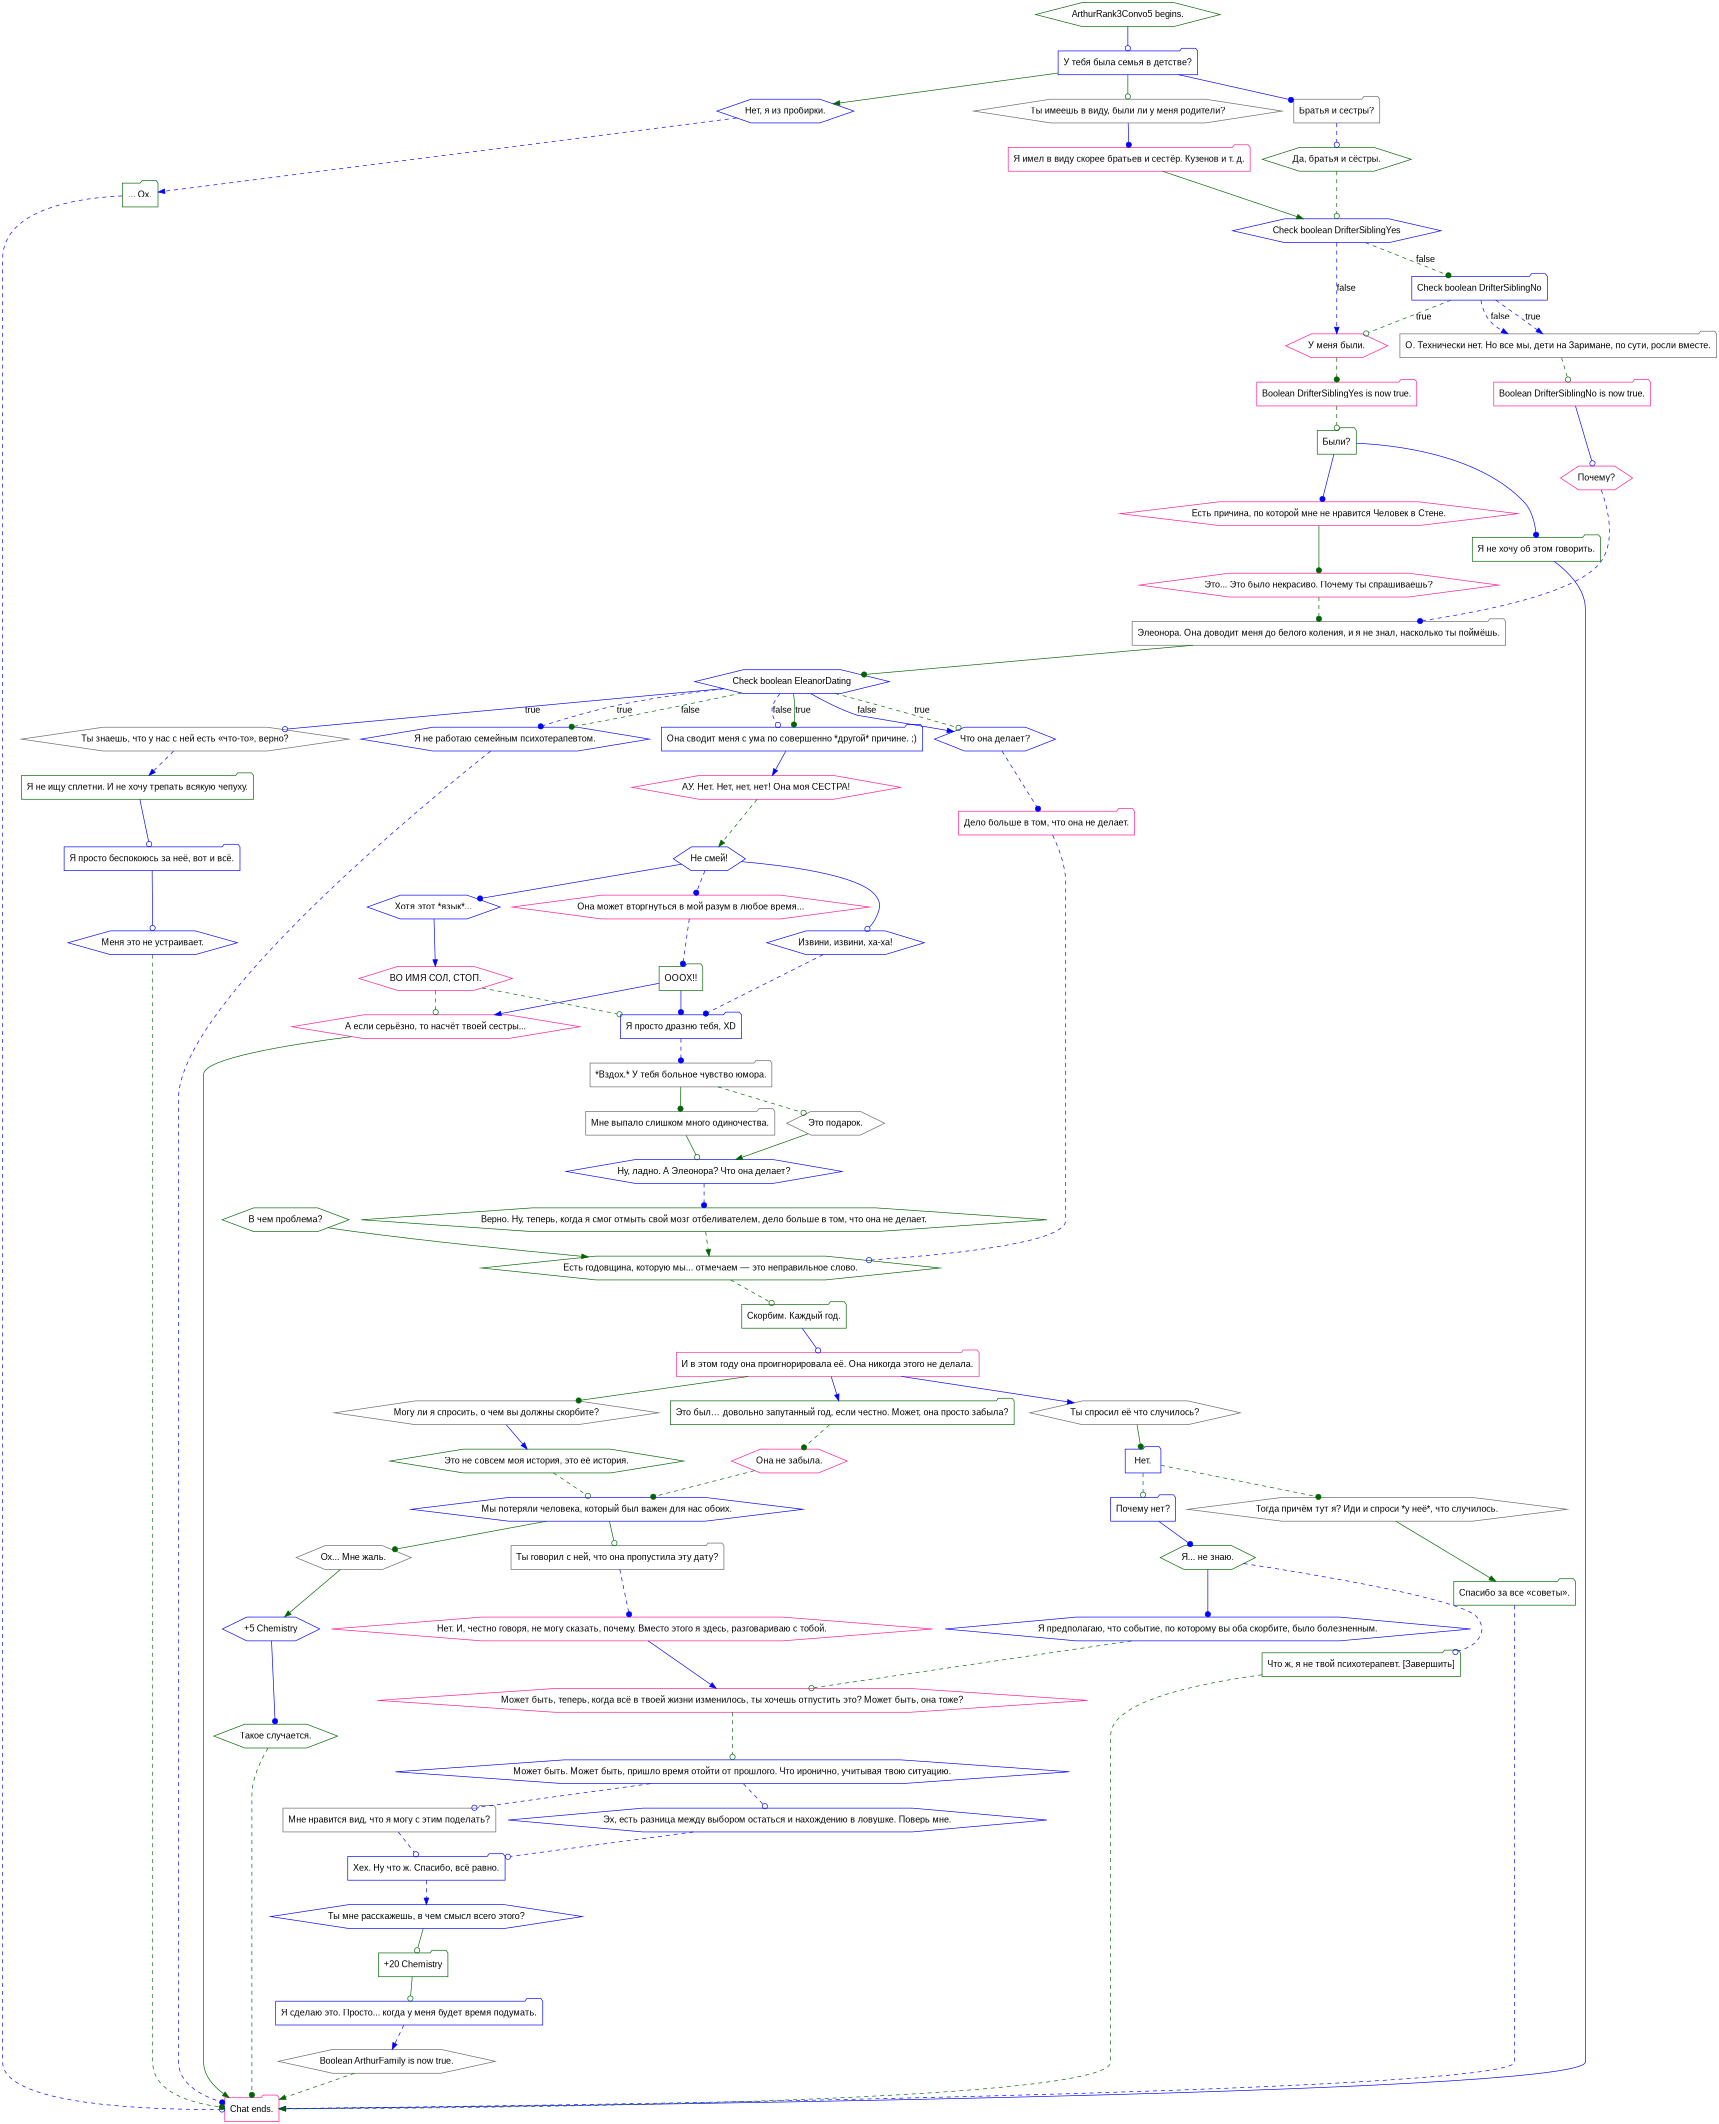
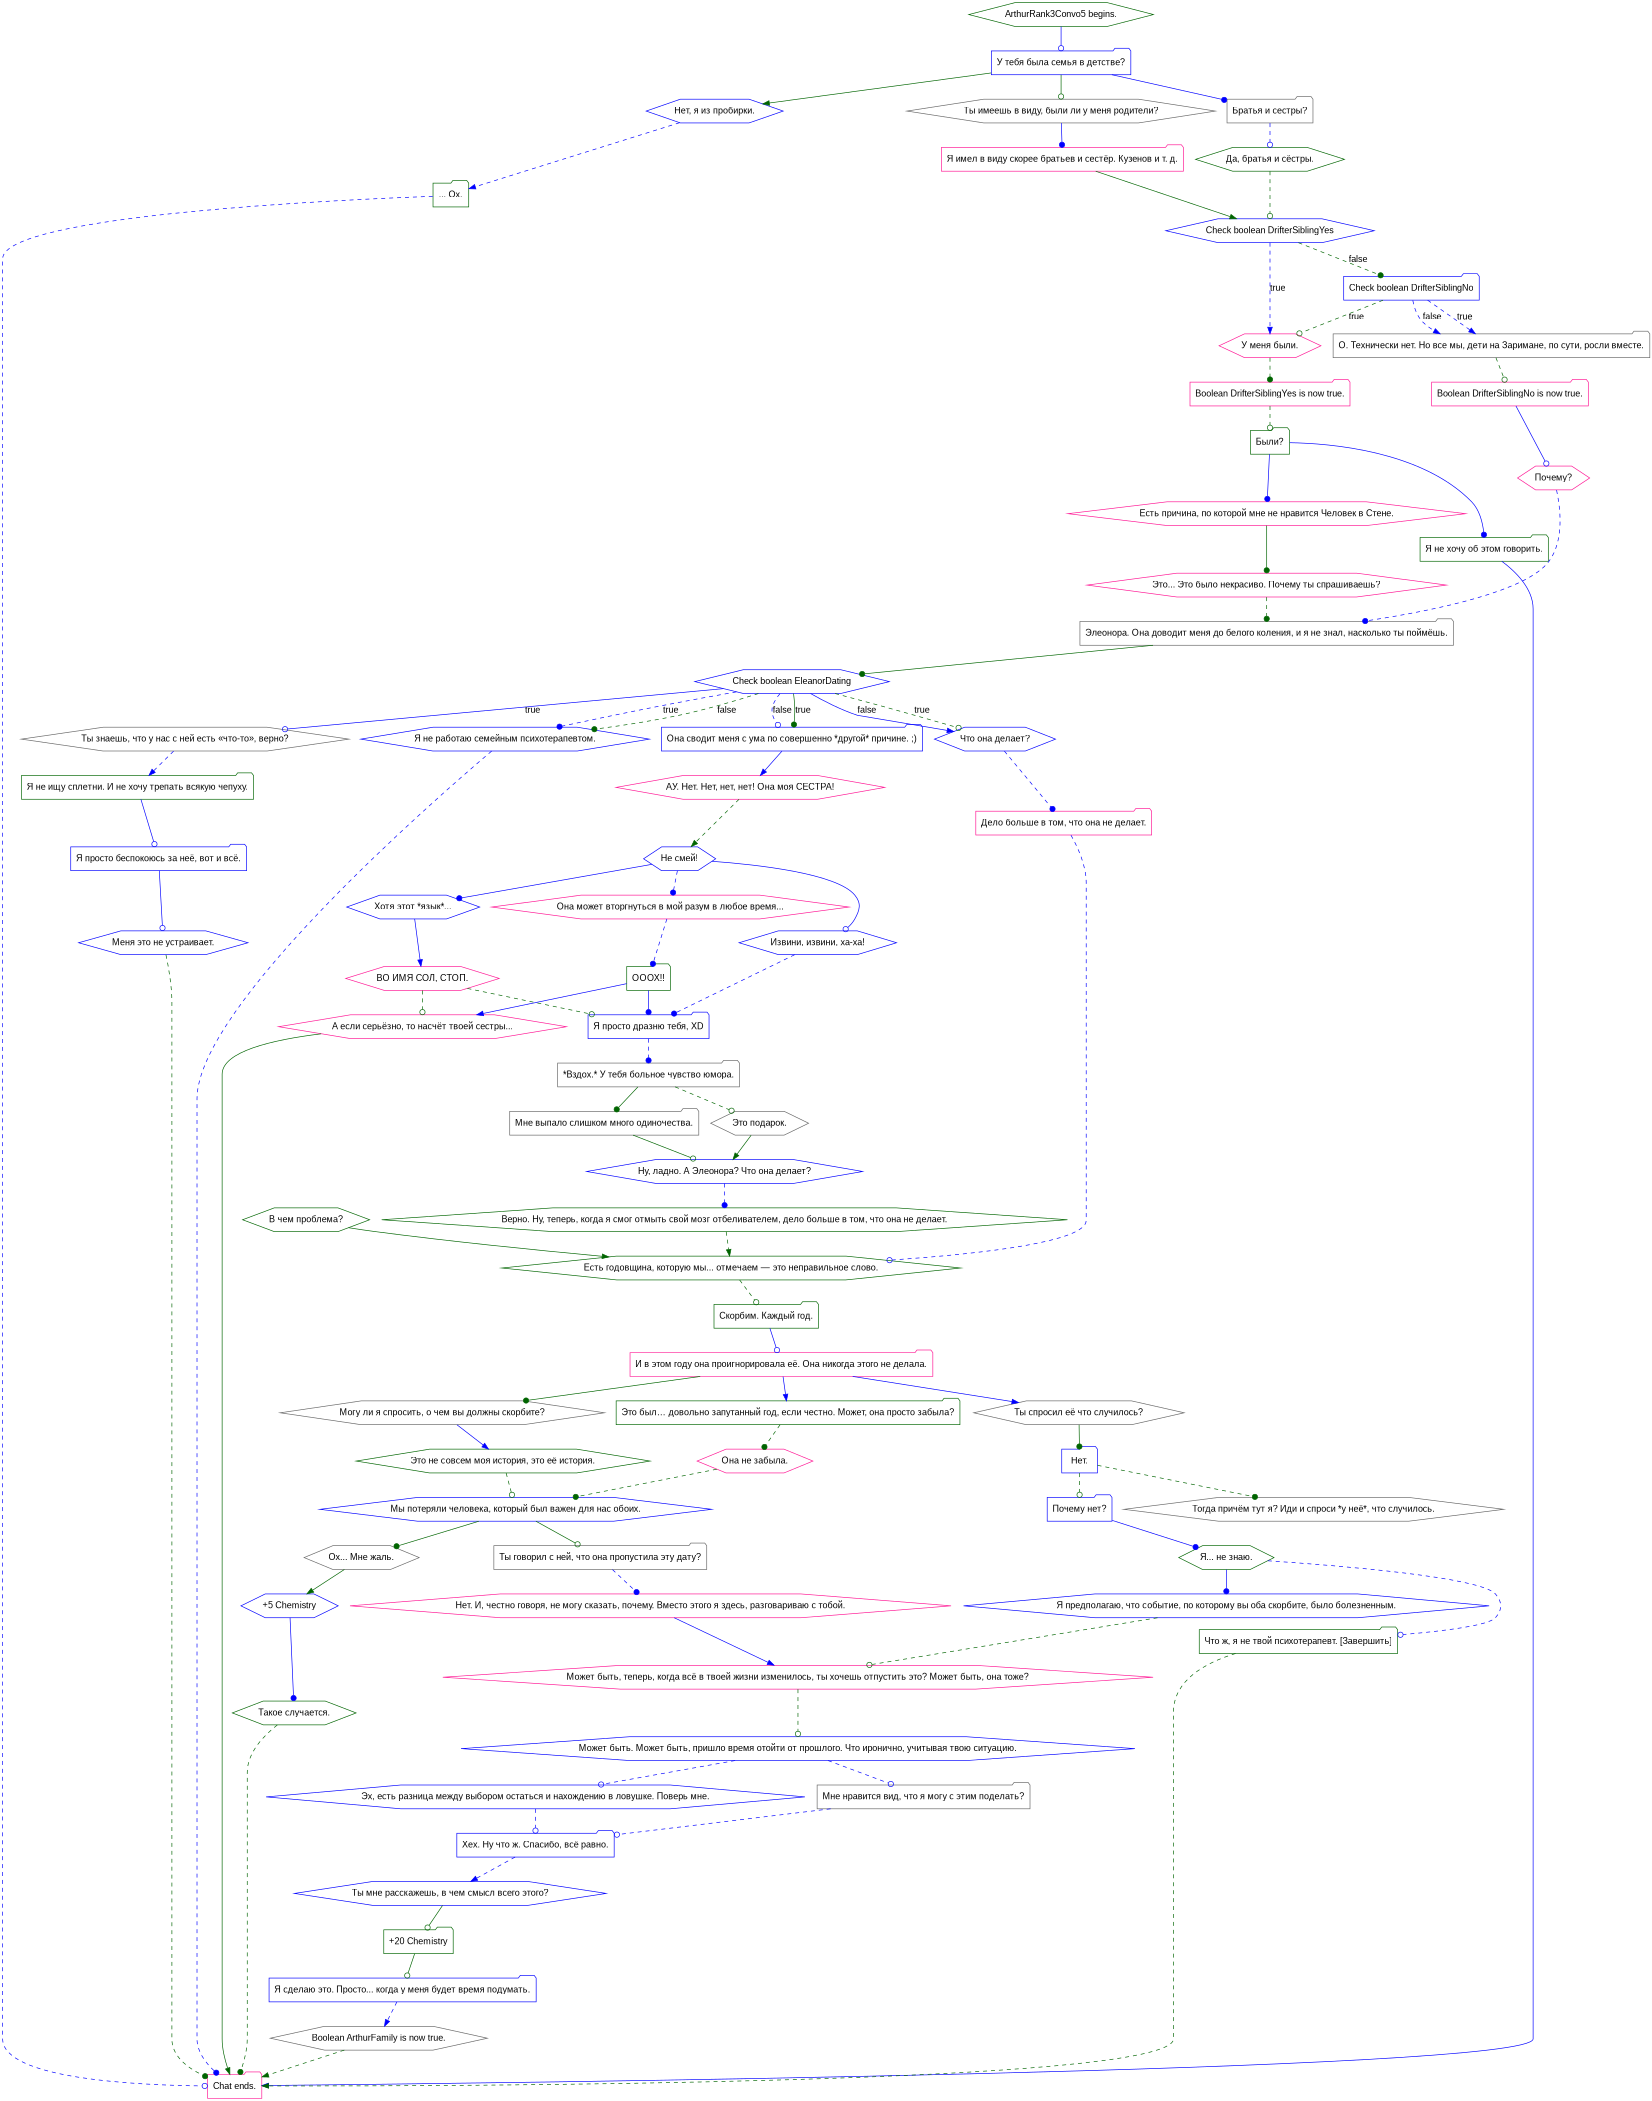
edge "Check boolean DrifterSiblingYes" -> "У меня были.": label "false" -> "true"
node "Спасибо за все «советы».": removed
